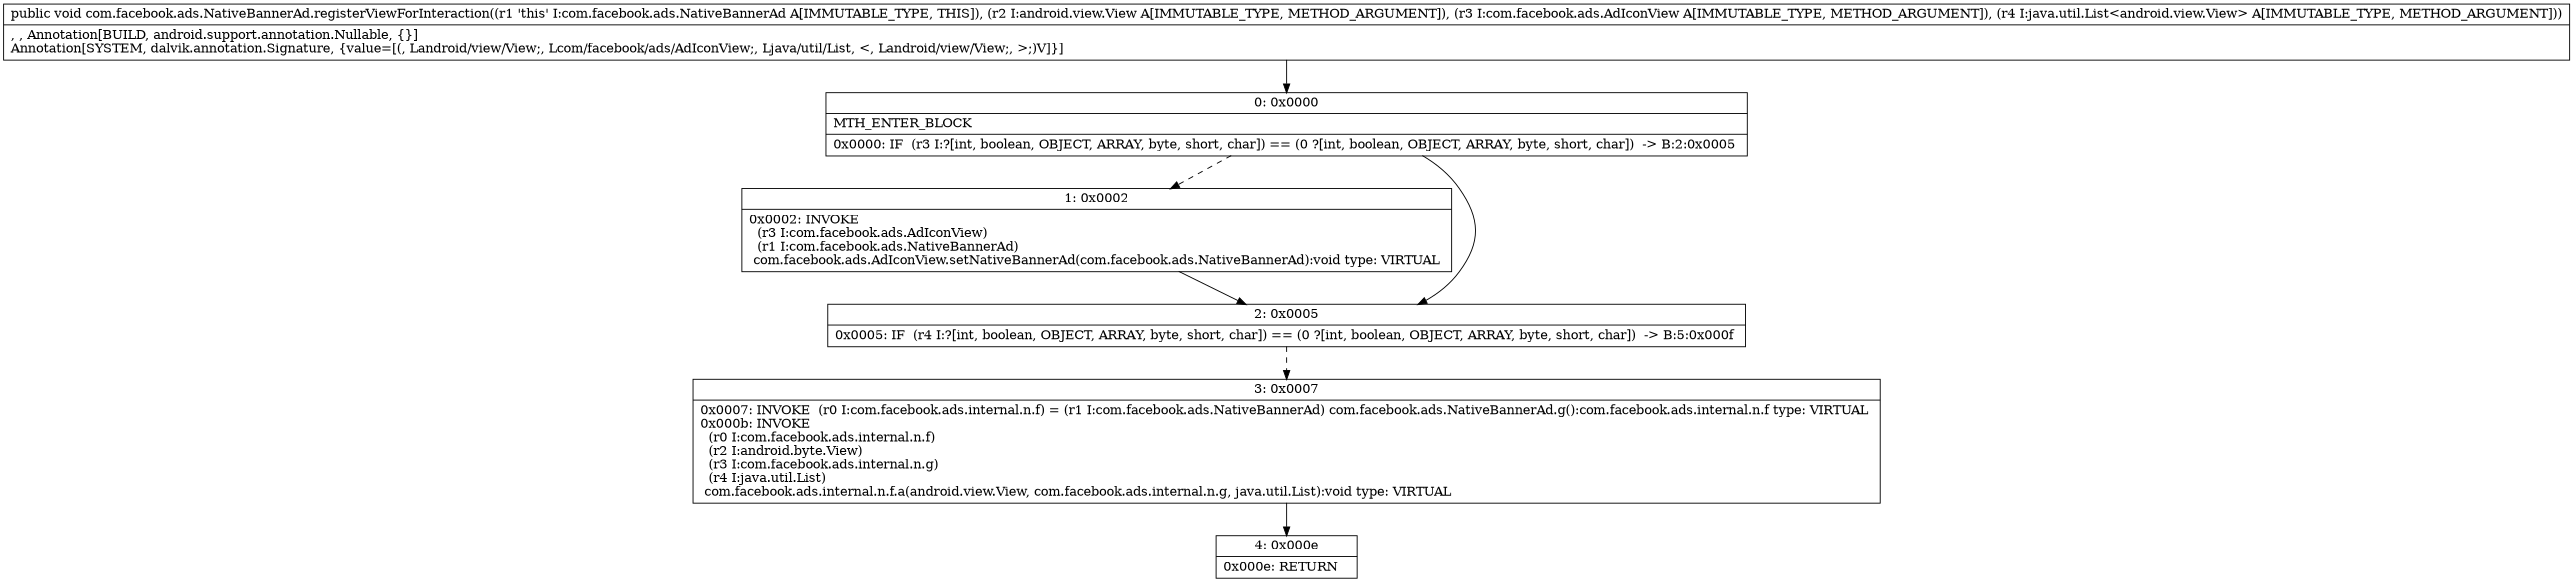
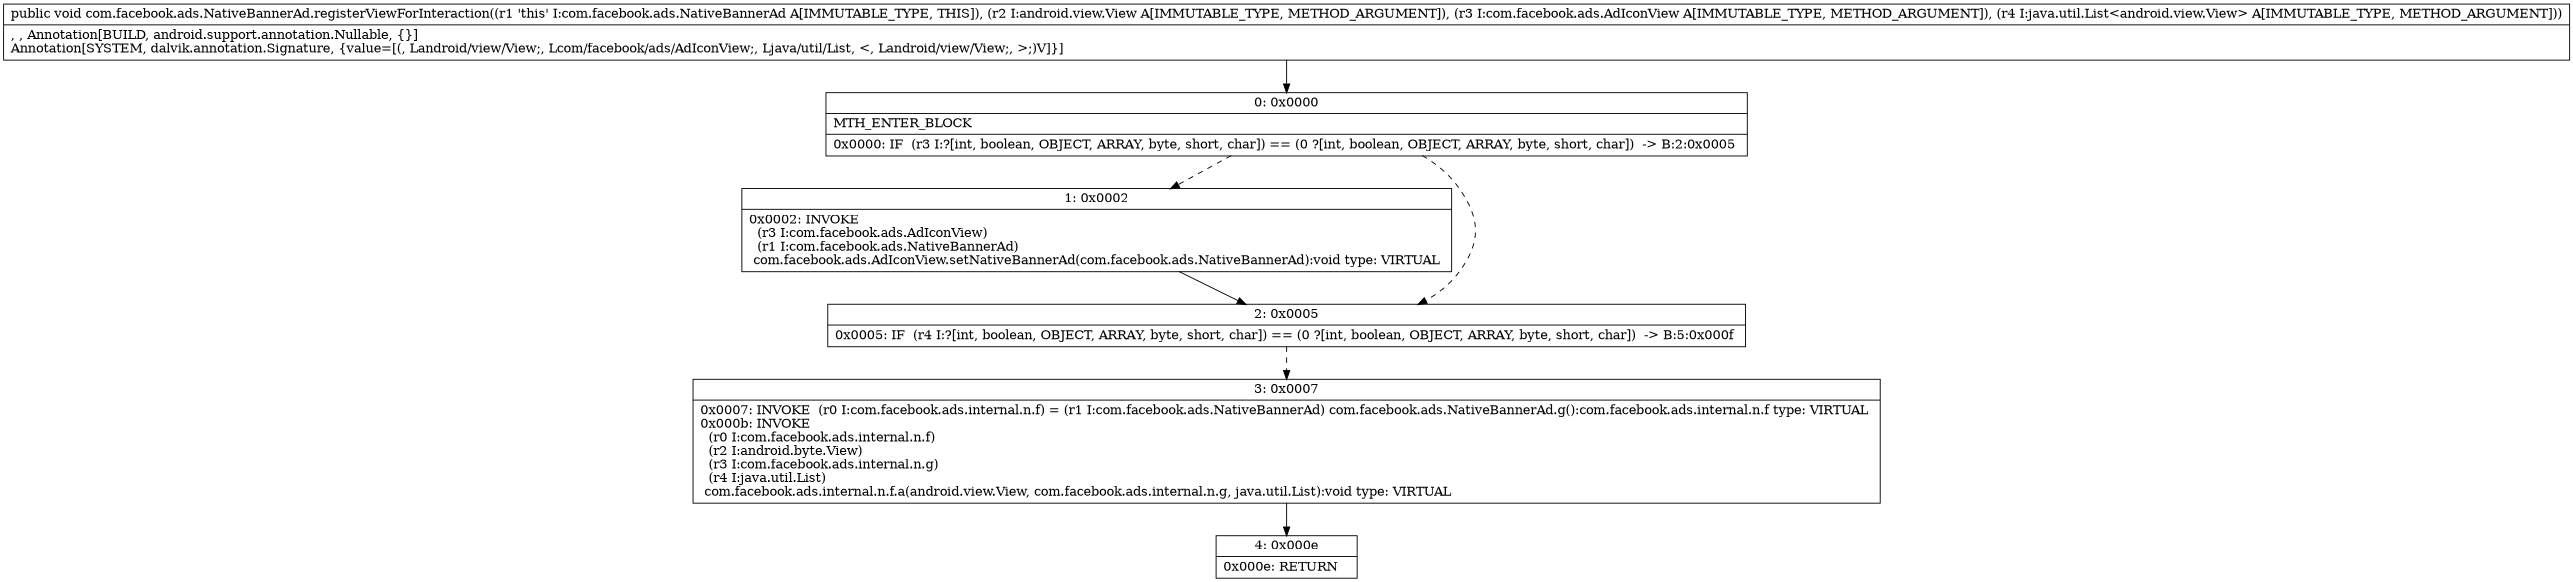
edge "0: 0x0000" -> "2: 0x0005": style solid -> dashed
